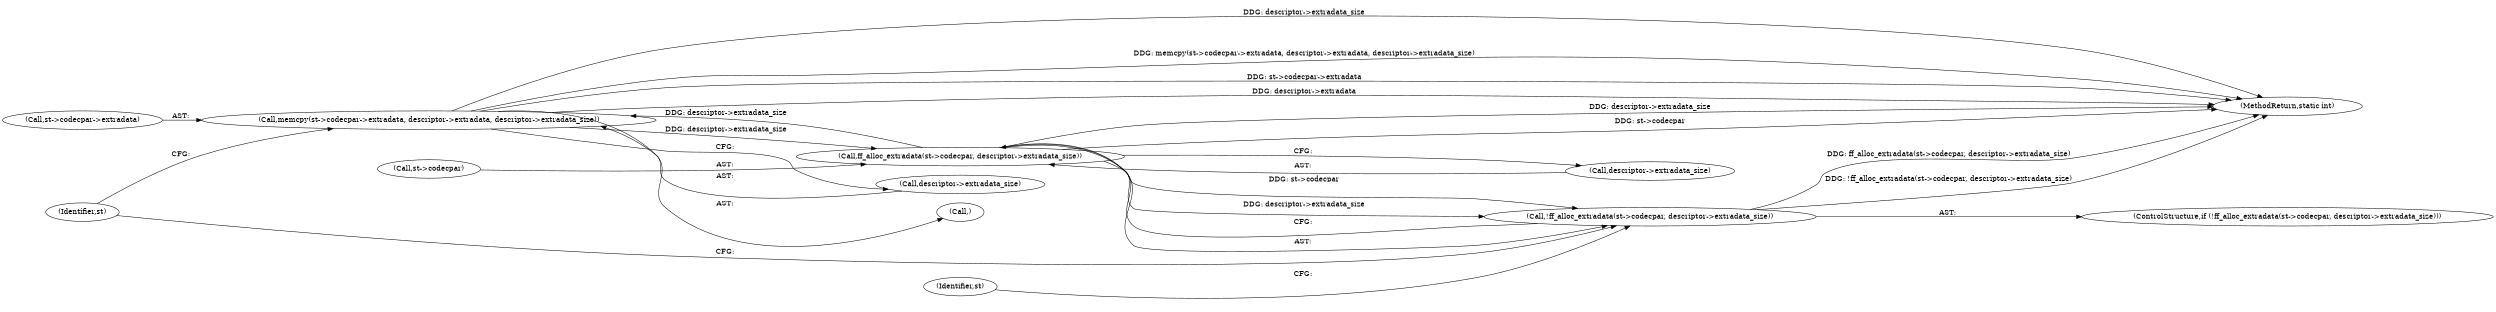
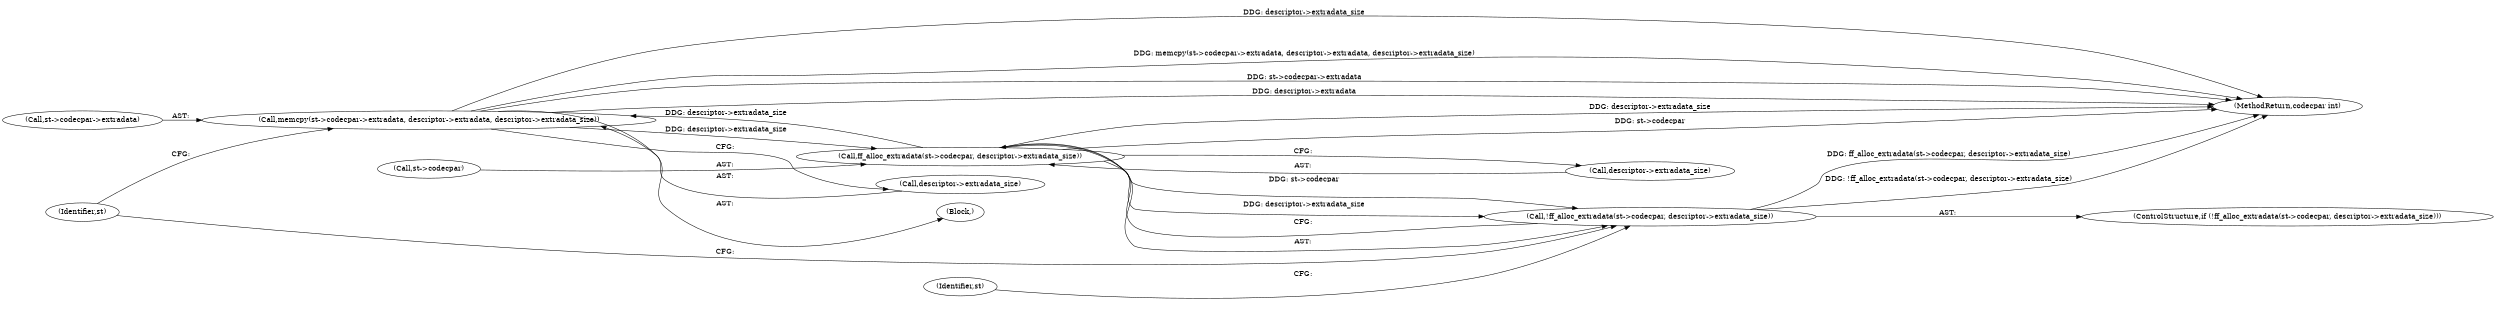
node "(MethodReturn,static int)": label "(MethodReturn,static int)" -> "(MethodReturn,codecpar int)"
node "(Call,)": label "(Call,)" -> "(Block,)"
